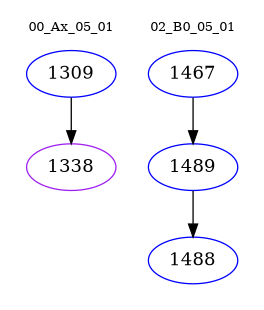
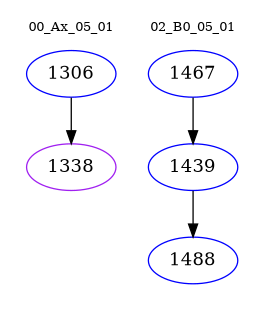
node "1309": label "1309" -> "1306"
node "1489": label "1489" -> "1439"
